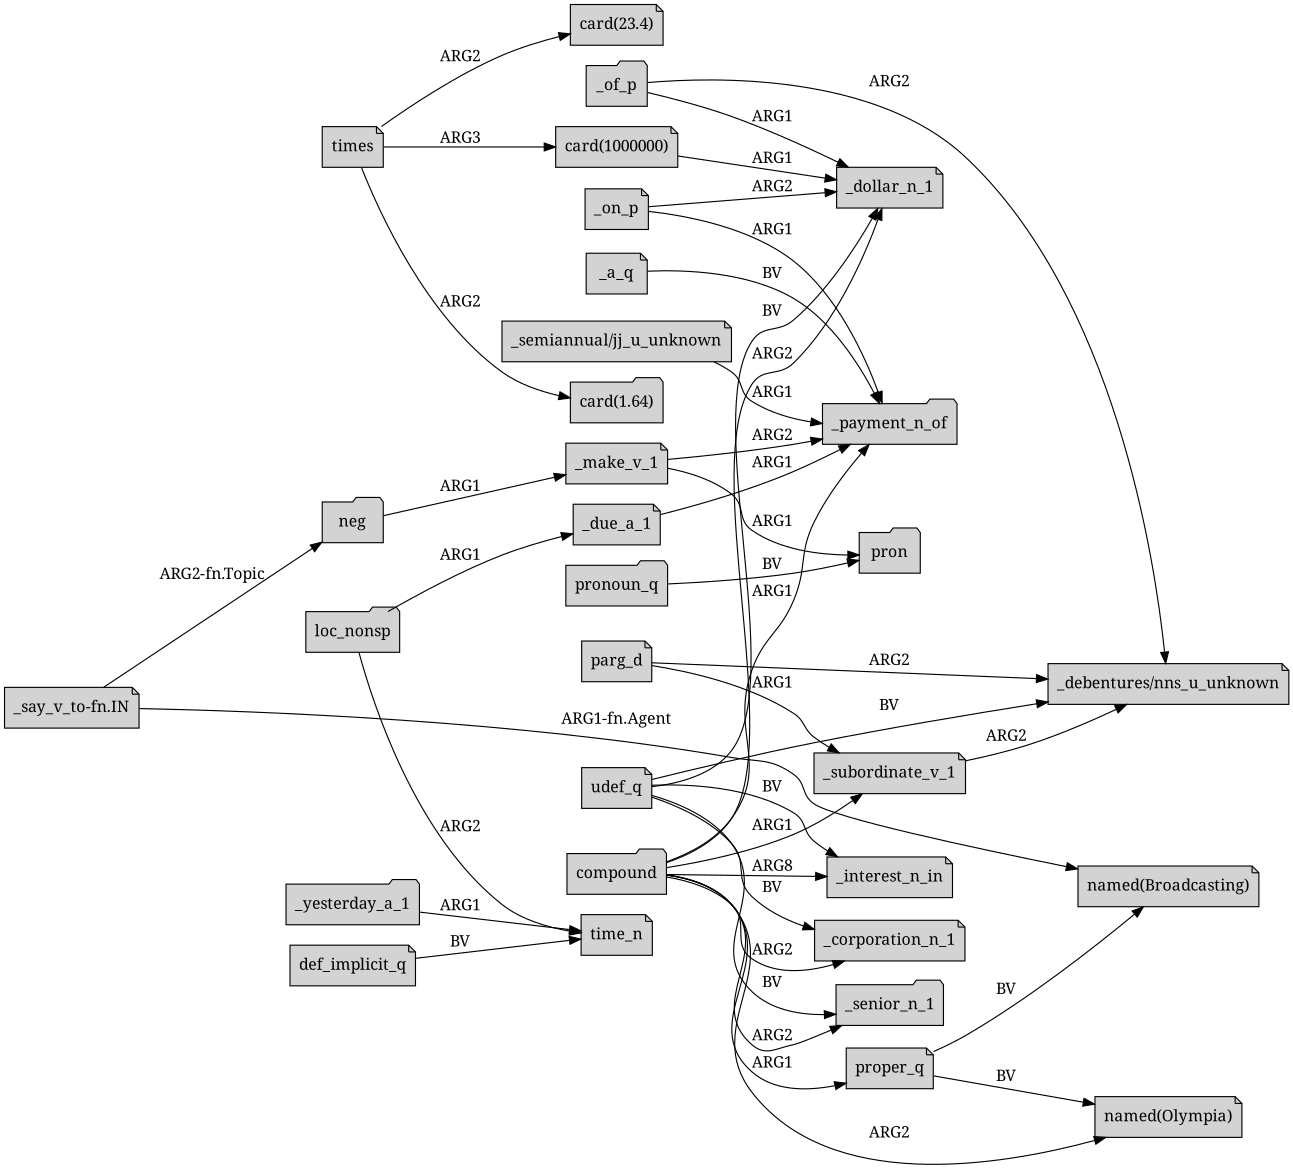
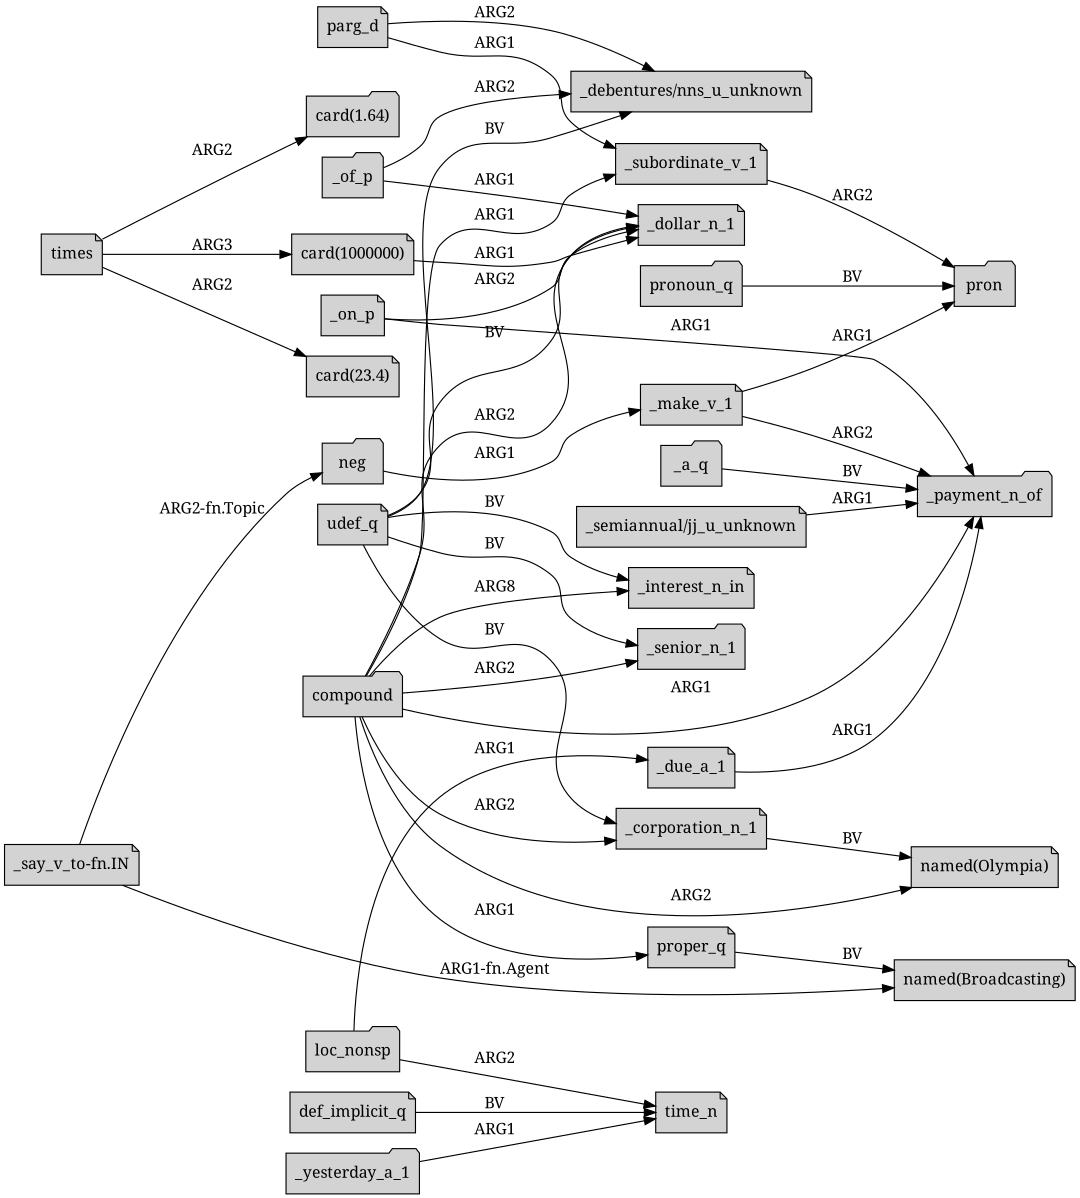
node "_a_q": shape note -> folder
edge "_subordinate_v_1" -> "_debentures/nns_u_unknown": now "_subordinate_v_1" -> "pron"
edge "proper_q" -> "named(Olympia)": now "_corporation_n_1" -> "named(Olympia)"
